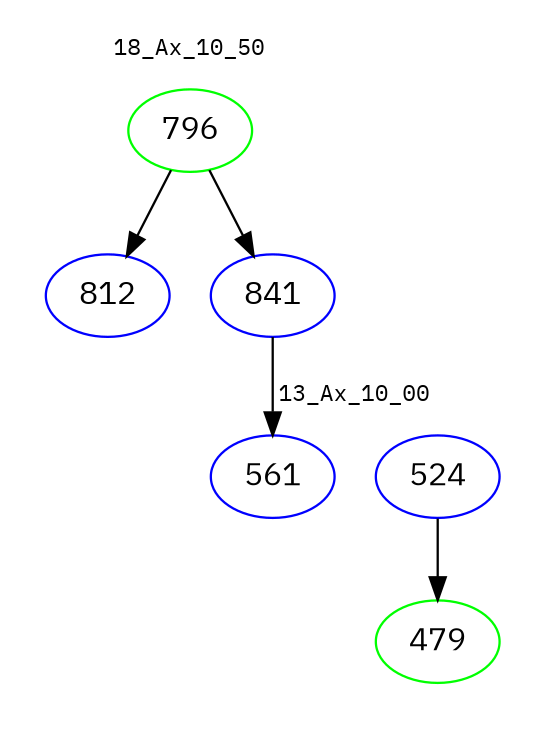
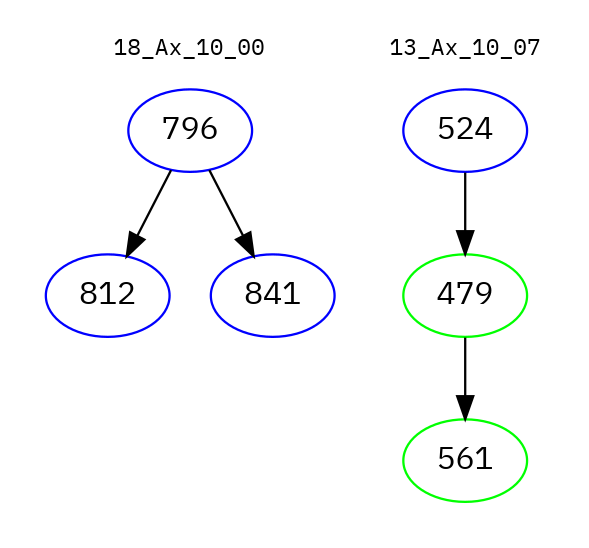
cluster "18_Ax_10_50": label "18_Ax_10_50" -> "18_Ax_10_00"
node "796": color green -> blue
edge "841" -> "561": now "479" -> "561"
cluster "13_Ax_10_00": label "13_Ax_10_00" -> "13_Ax_10_07"
node "561": color blue -> green
